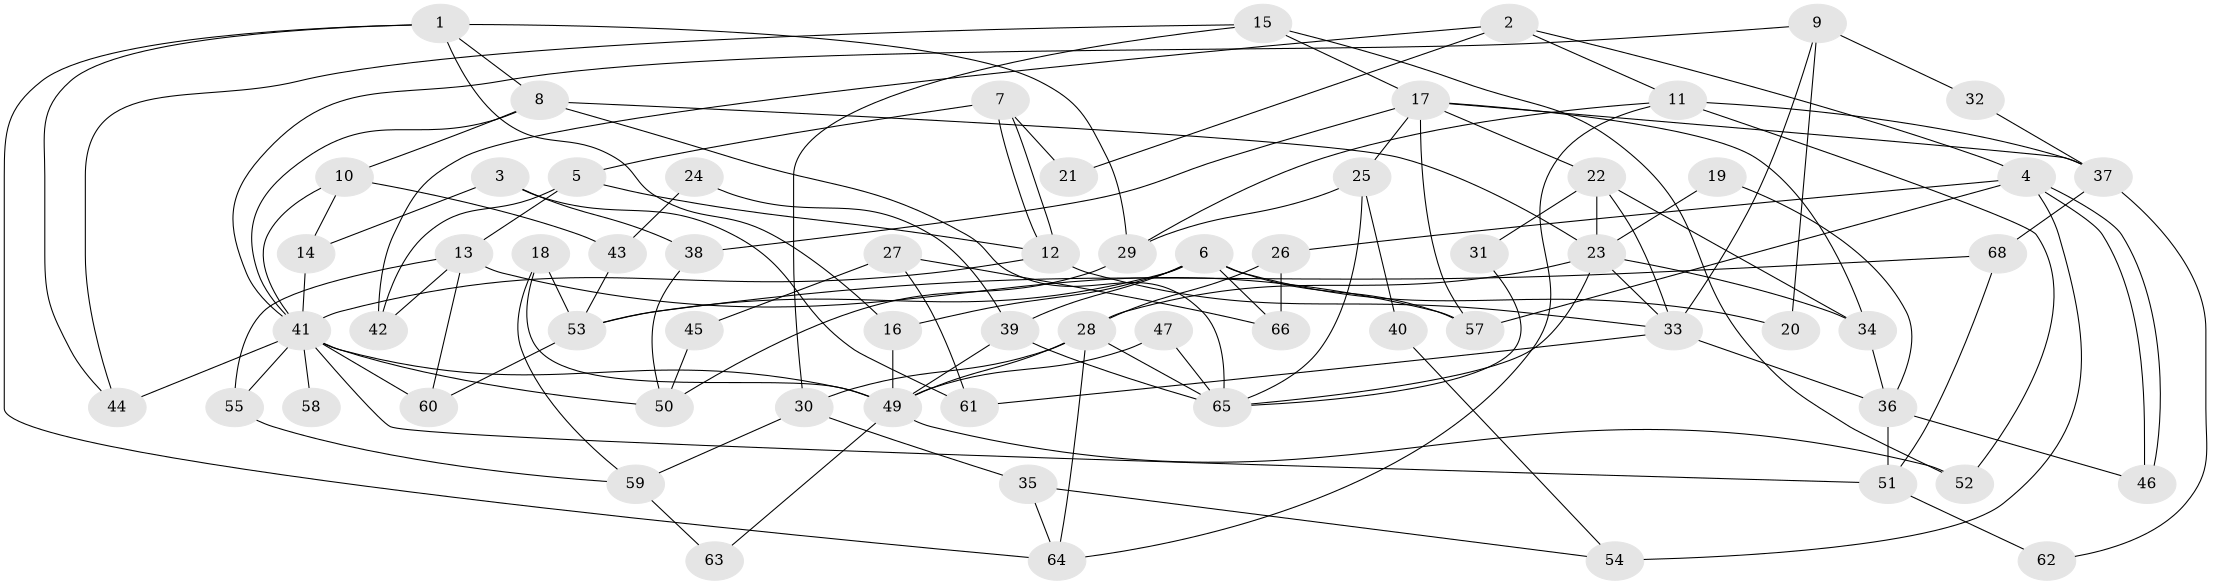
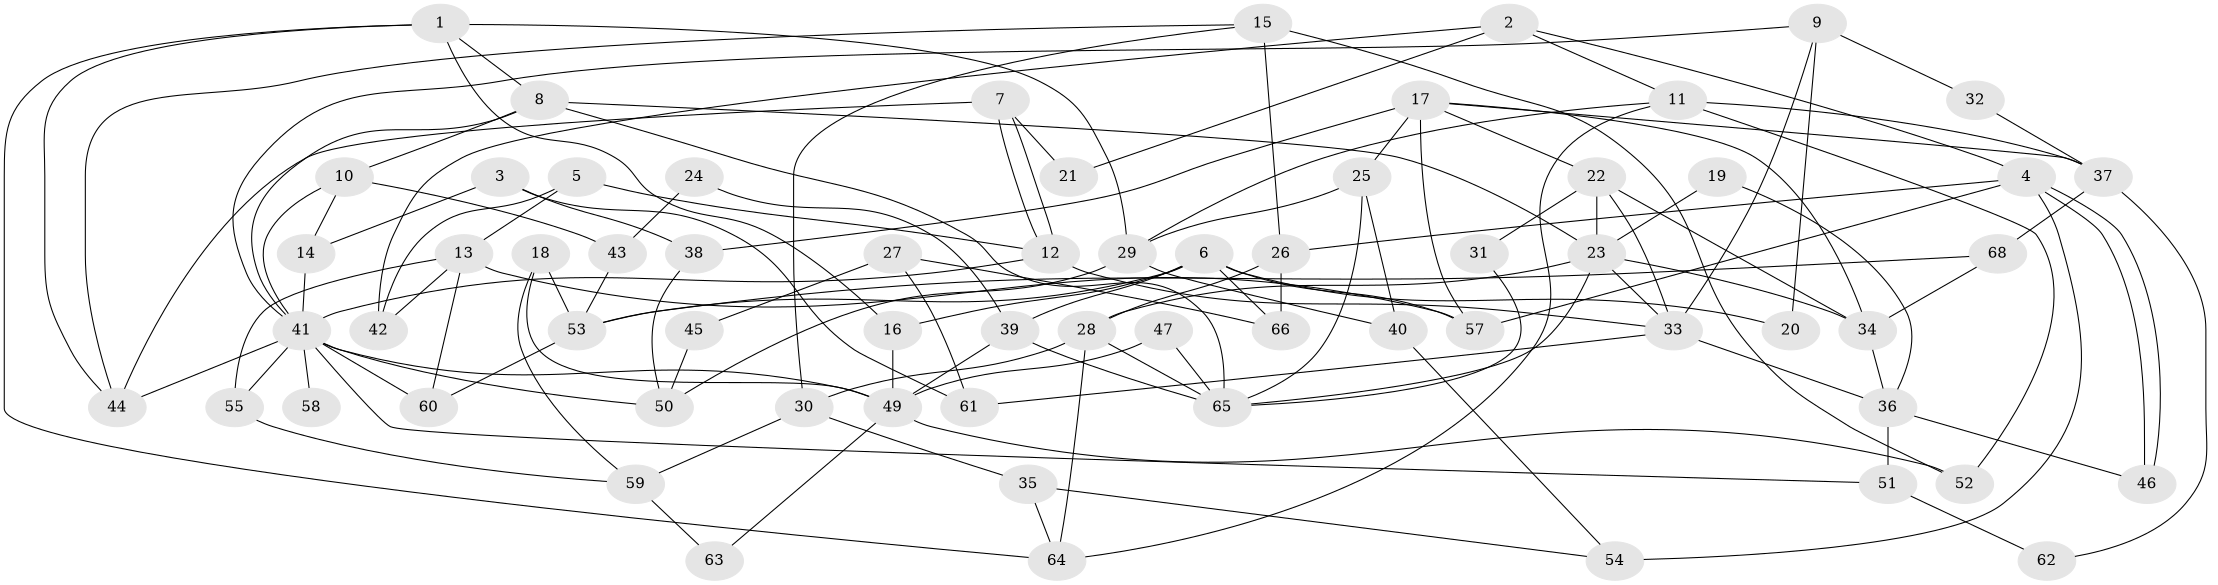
edge "15" -- "17": now "15" -- "26"
edge "7" -- "5": now "7" -- "44"
edge "29" -- "40": added
edge "28" -- "49": removed
edge "68" -- "51": now "68" -- "34"
